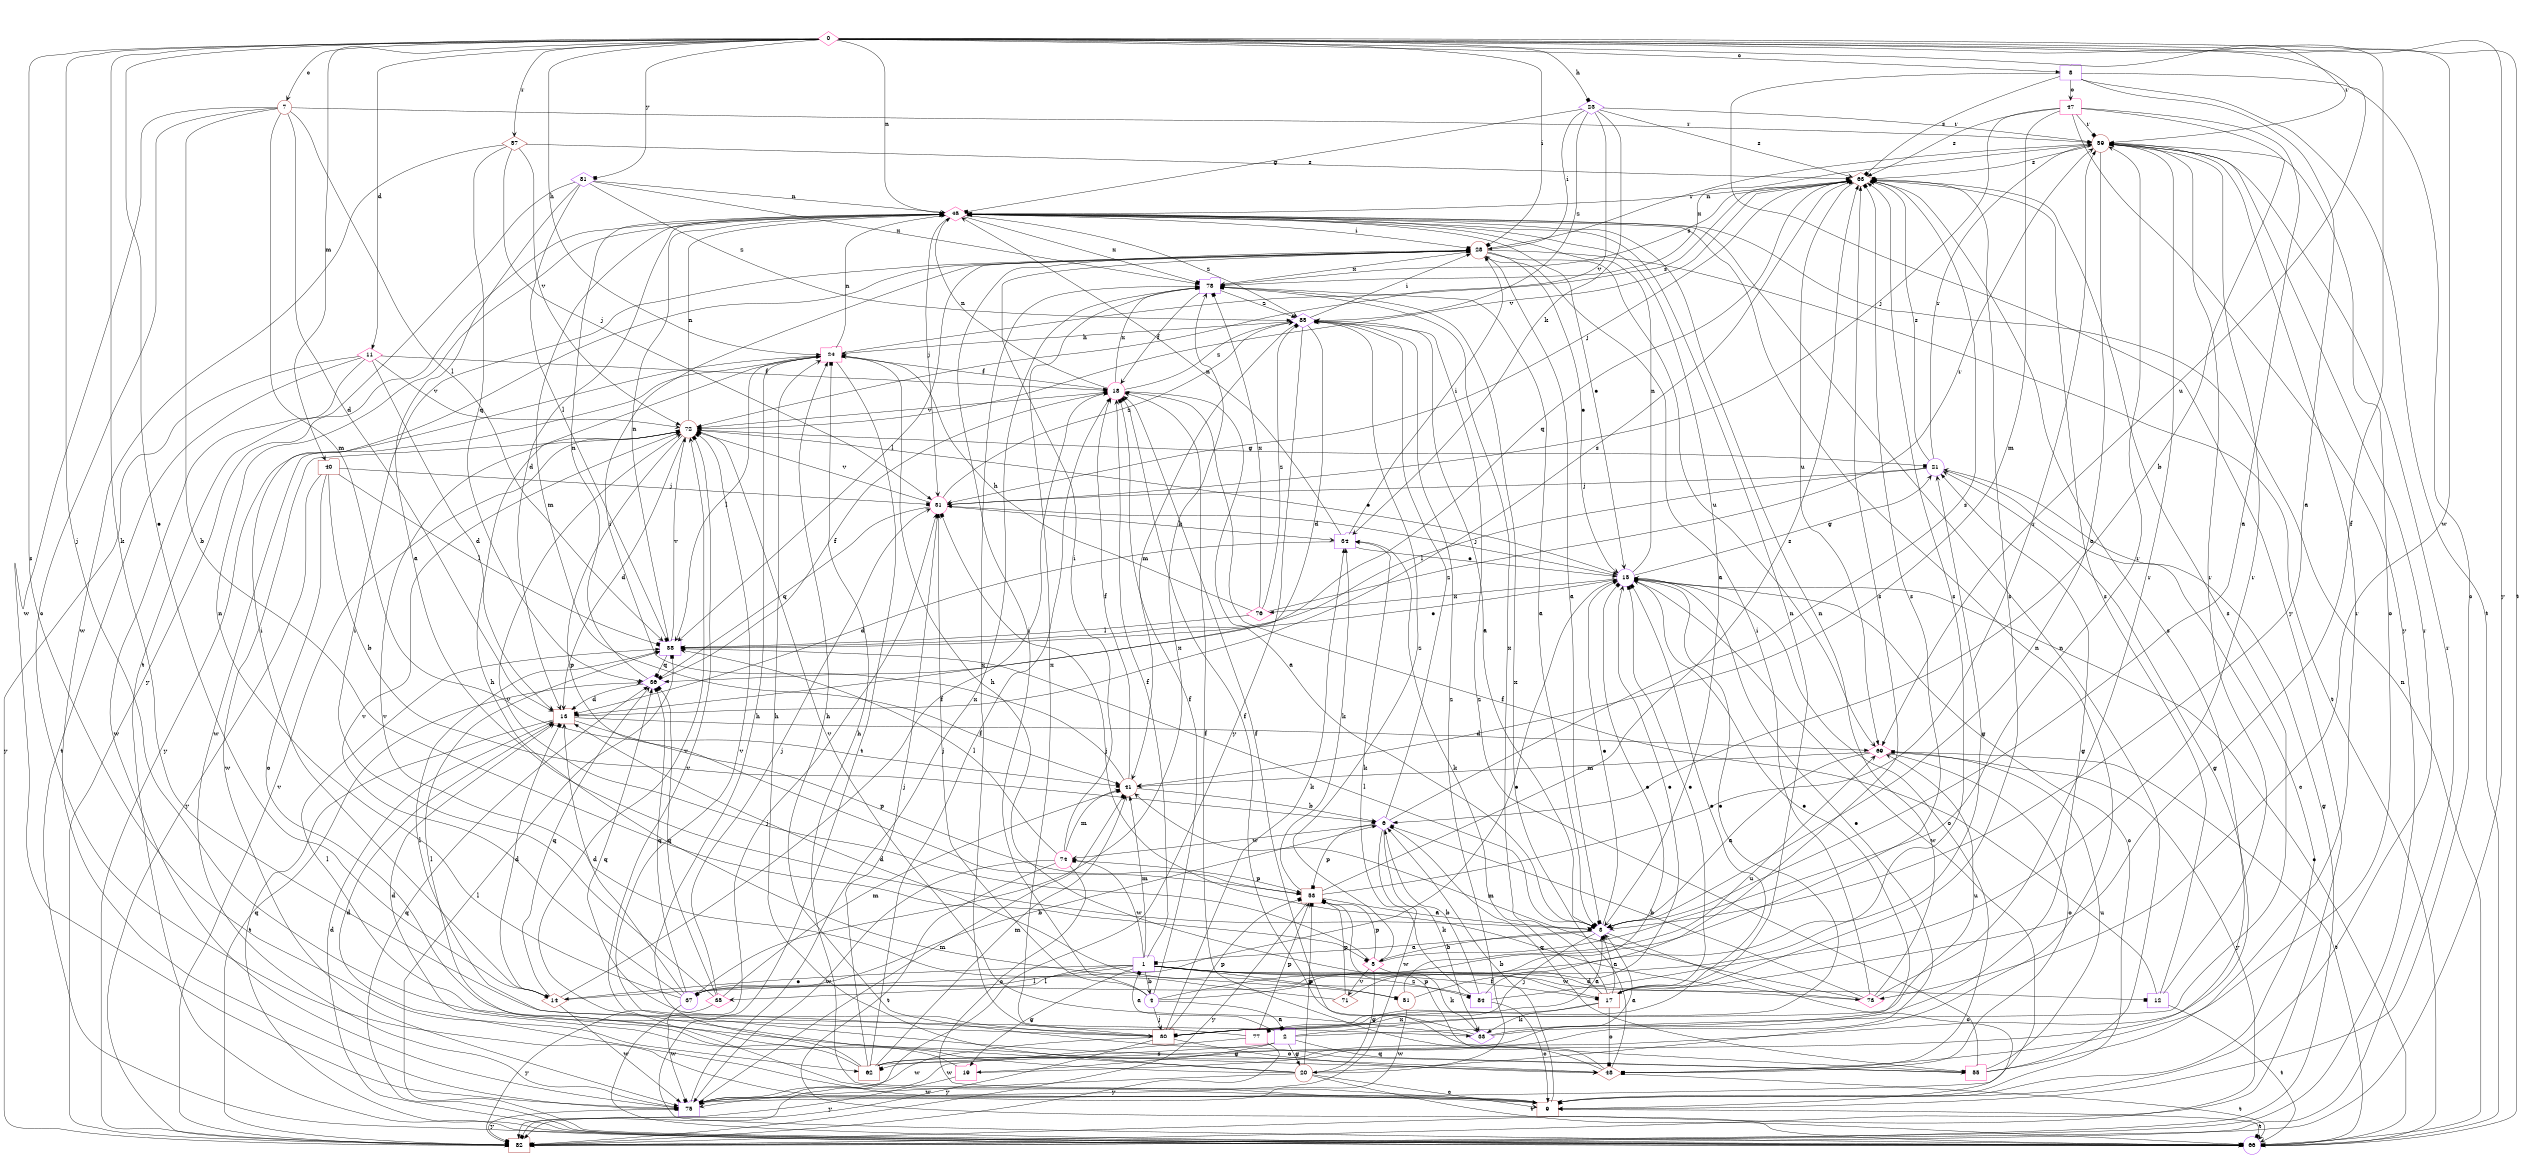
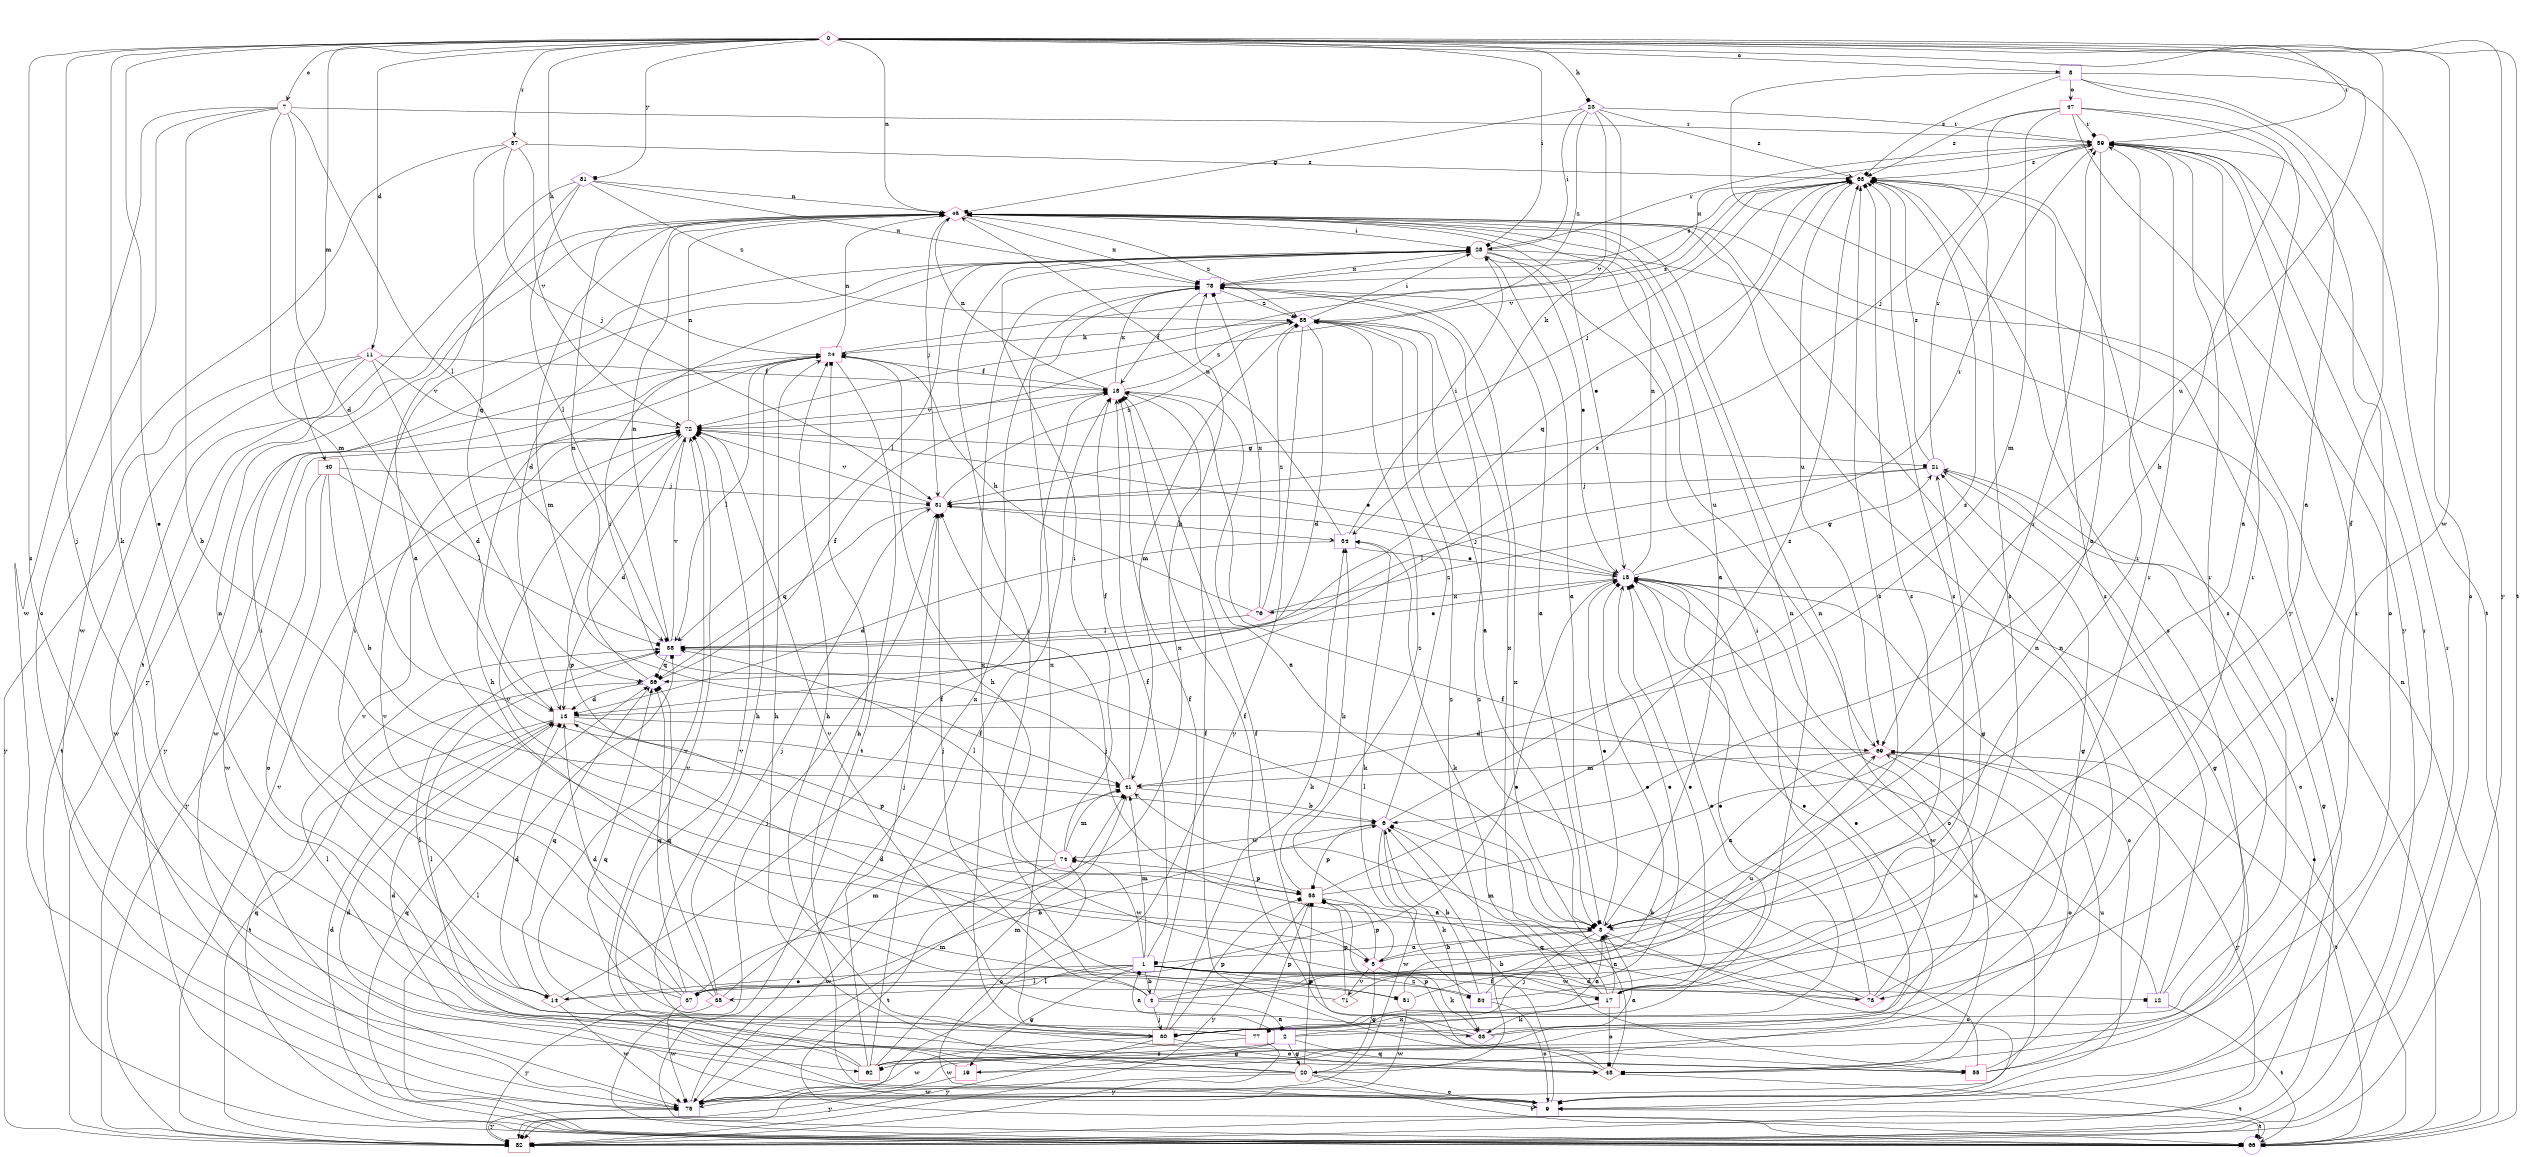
edge "63" -> "45": removed, label "n"
node "9": color brown -> purple
